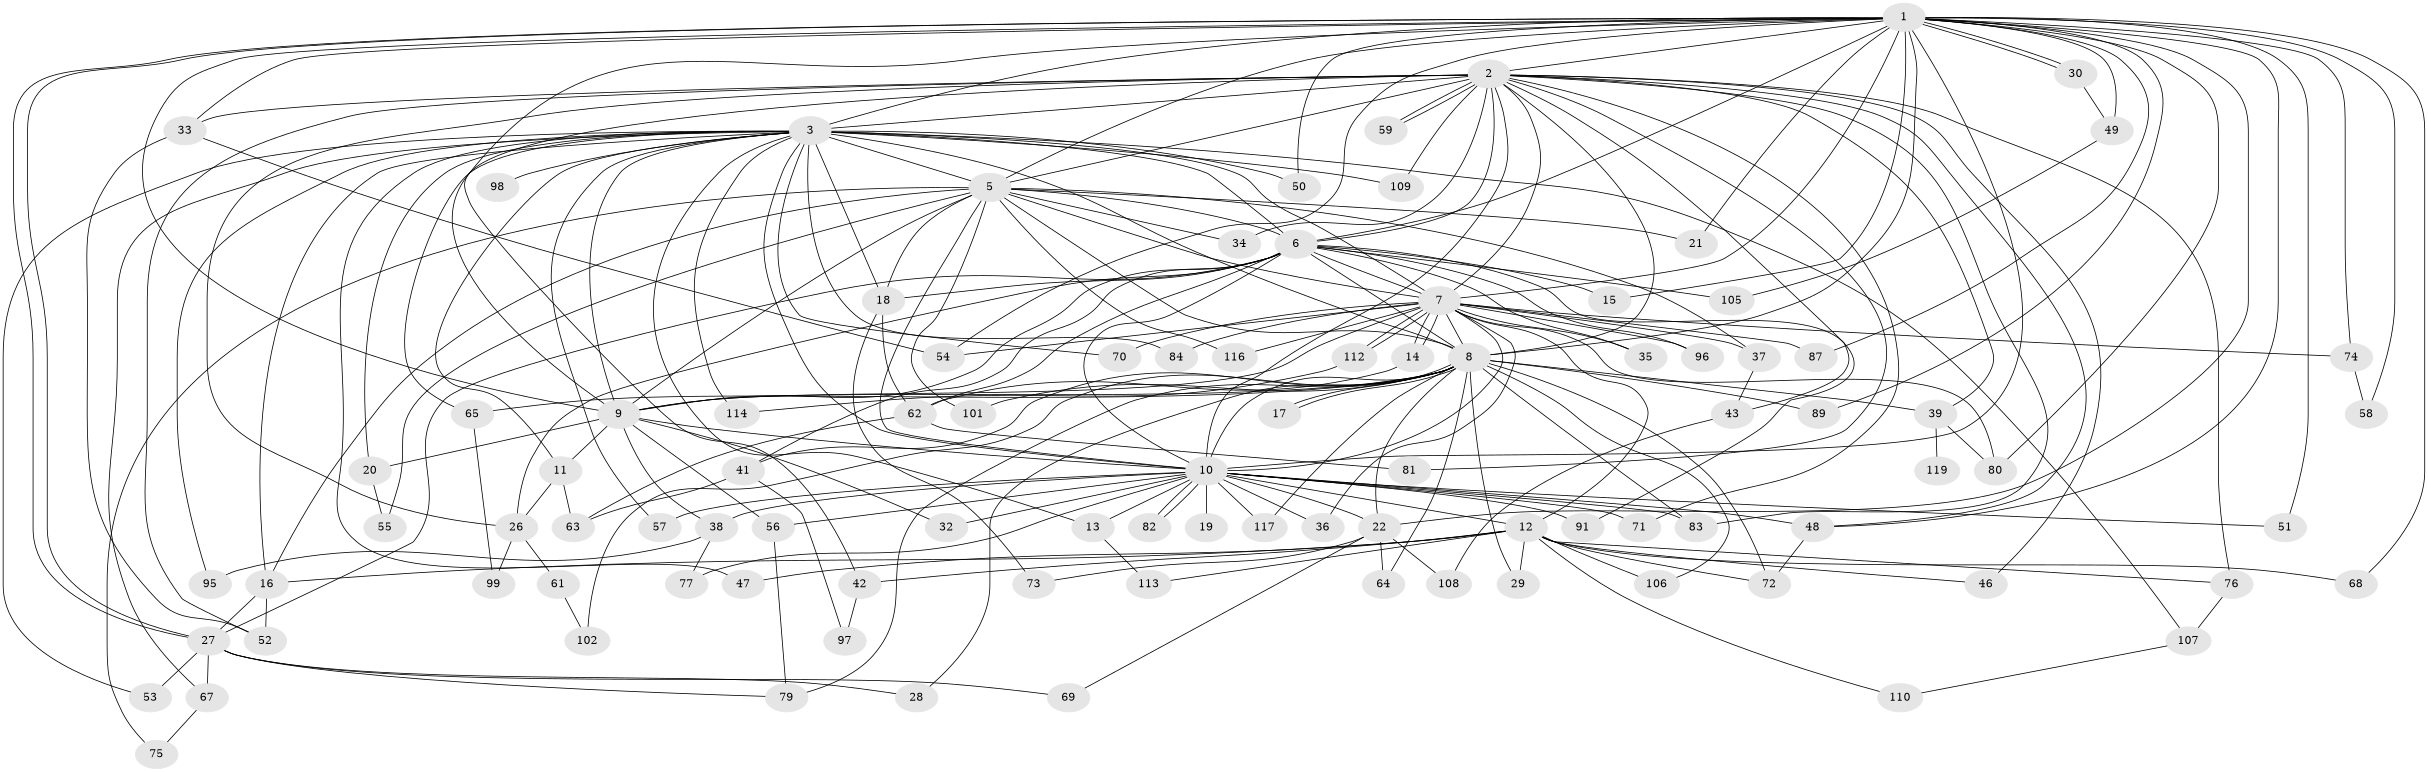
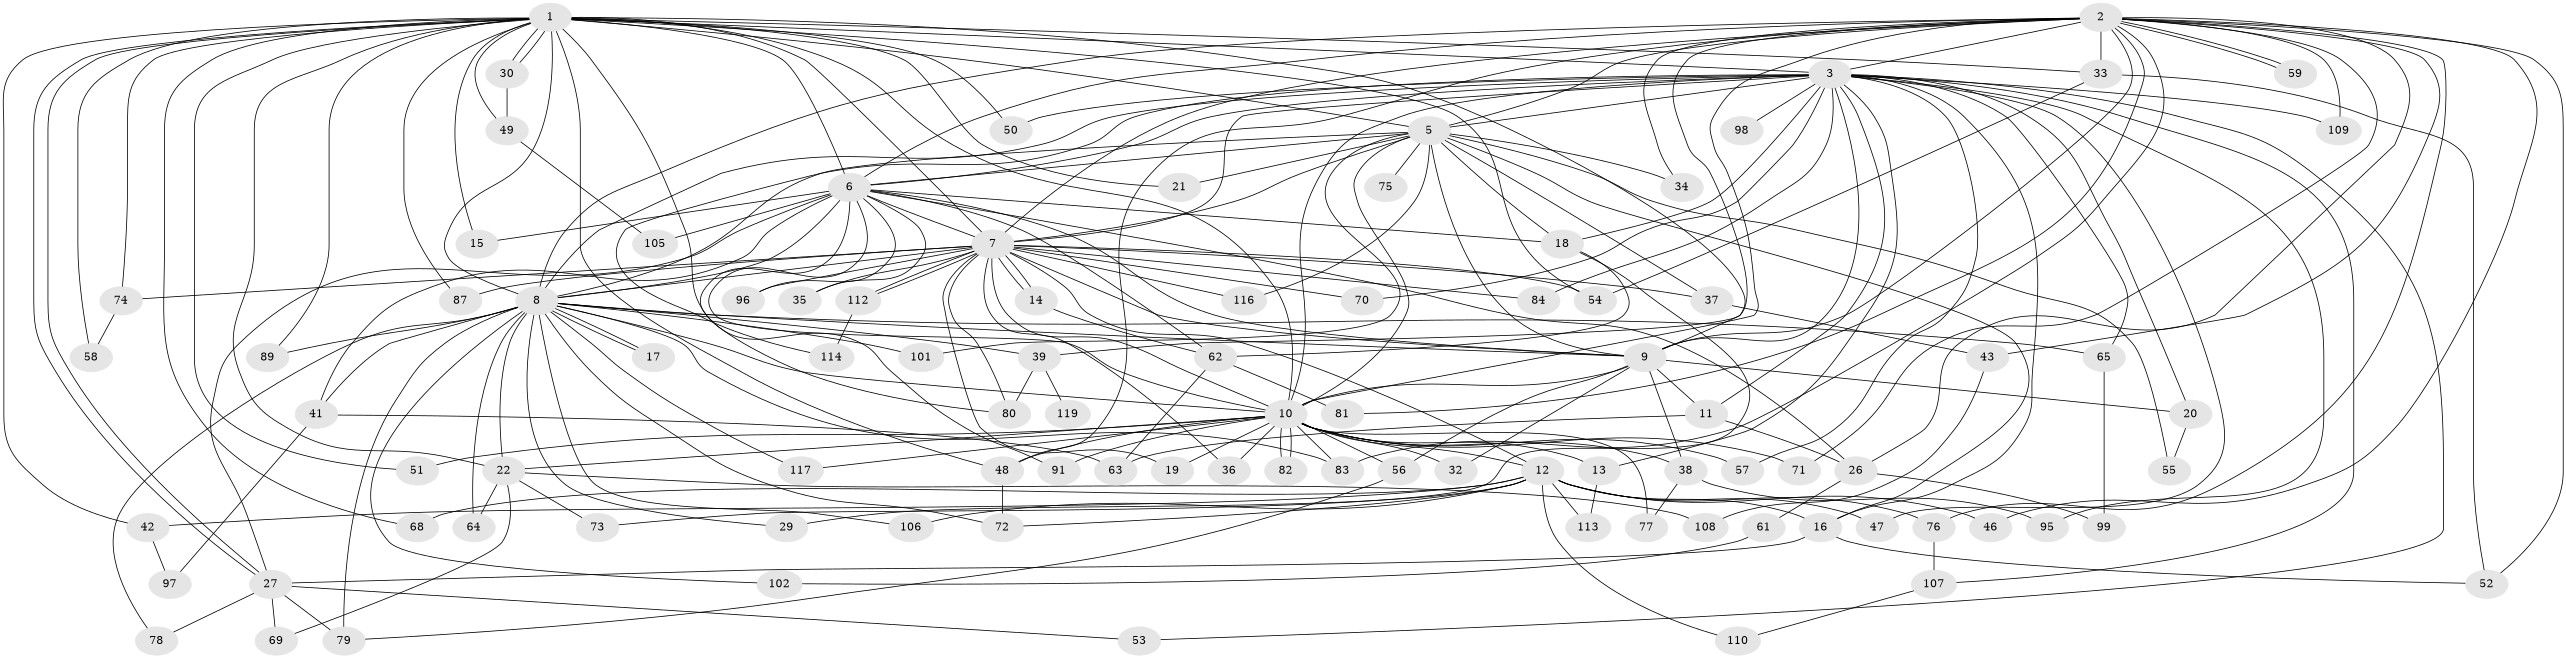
edge "1" -- "2": removed
edge "7" -- "19": added
node "67": removed
node "28": label "28" -> "78"
